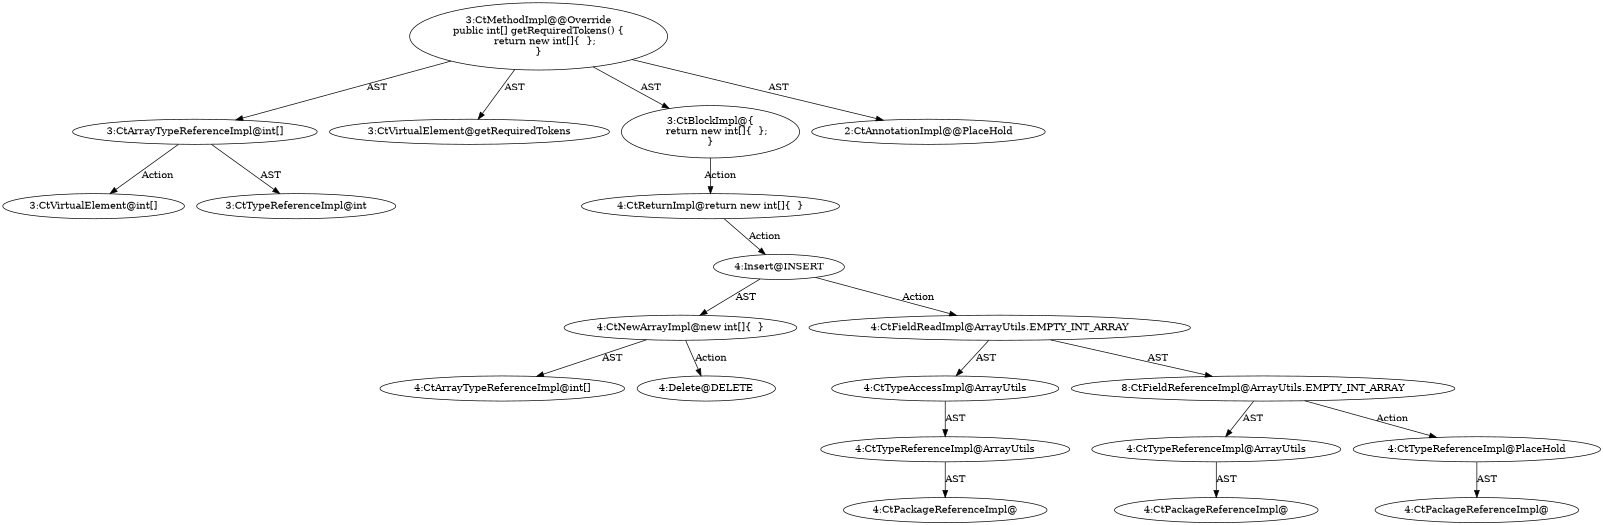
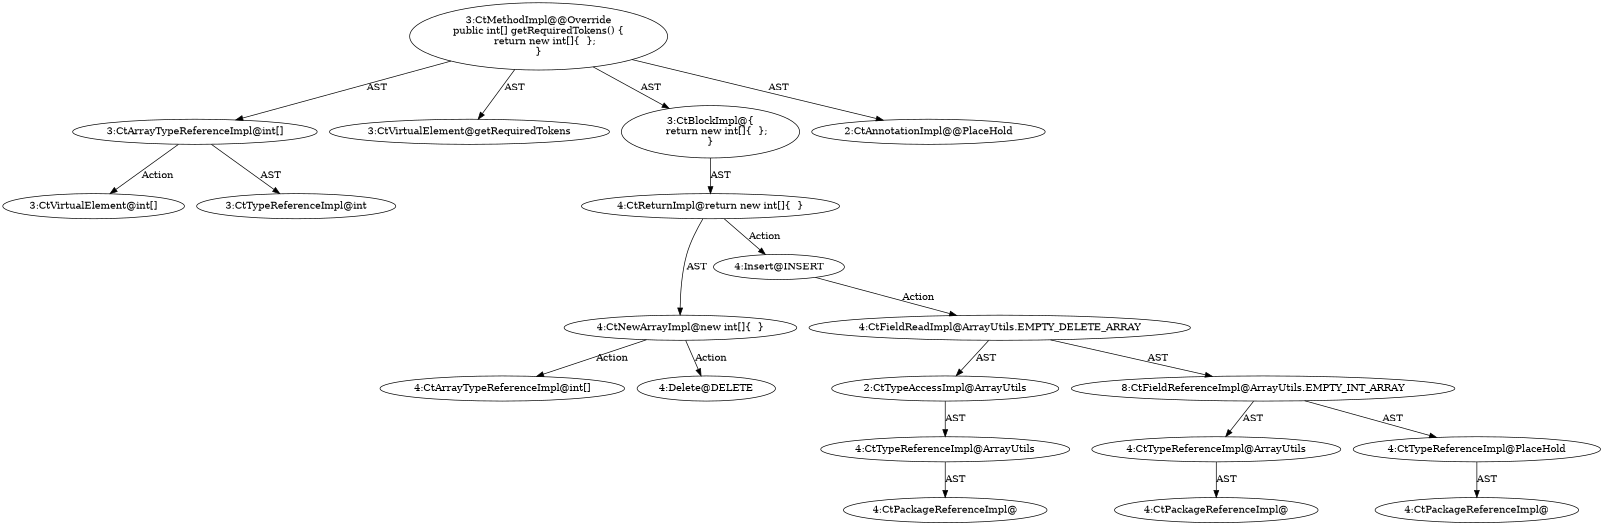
edge "3:CtBlockImpl@{ return new int[]{  }; }" -> "4:CtReturnImpl@return new int[]{  }": label "Action" -> "AST"
edge "4:Insert@INSERT" -> "4:CtNewArrayImpl@new int[]{  }": now "4:CtReturnImpl@return new int[]{  }" -> "4:CtNewArrayImpl@new int[]{  }"
node "4:CtFieldReadImpl@ArrayUtils.EMPTY_INT_ARRAY": label "4:CtFieldReadImpl@ArrayUtils.EMPTY_INT_ARRAY" -> "4:CtFieldReadImpl@ArrayUtils.EMPTY_DELETE_ARRAY"
edge "4:CtNewArrayImpl@new int[]{  }" -> "4:CtArrayTypeReferenceImpl@int[]": label "AST" -> "Action"
node "4:CtTypeAccessImpl@ArrayUtils": label "4:CtTypeAccessImpl@ArrayUtils" -> "2:CtTypeAccessImpl@ArrayUtils"
edge "8:CtFieldReferenceImpl@ArrayUtils.EMPTY_INT_ARRAY" -> "4:CtTypeReferenceImpl@PlaceHold": label "Action" -> "AST"
